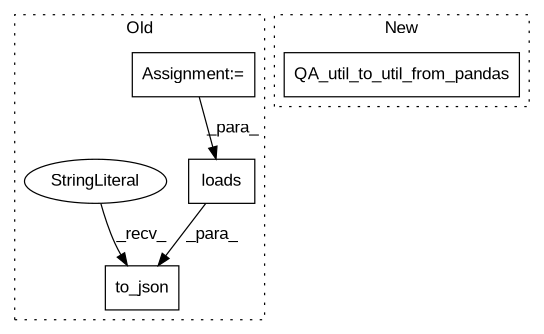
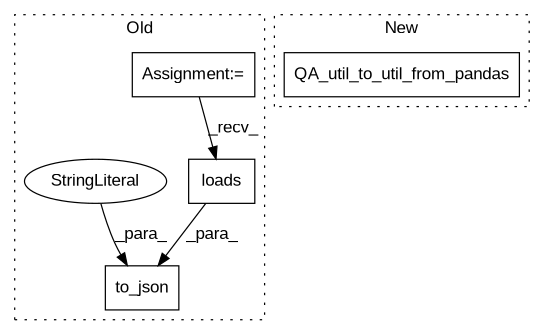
edge "Assignment:=" -> "loads": label "_para_" -> "_recv_"
edge "StringLiteral" -> "to_json": label "_recv_" -> "_para_"
